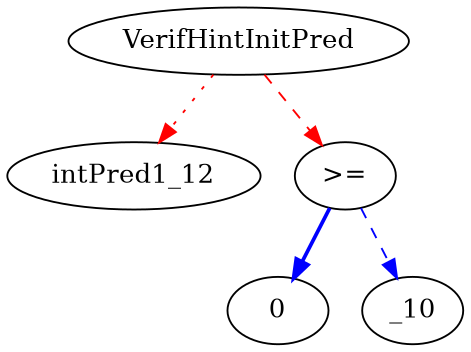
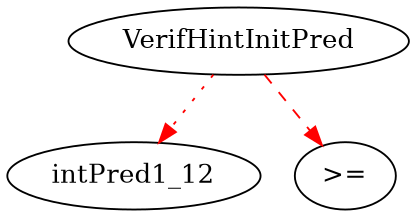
node "0": removed
node "_10": removed
